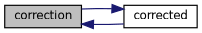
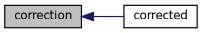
edge "correction" -> "corrected": removed
